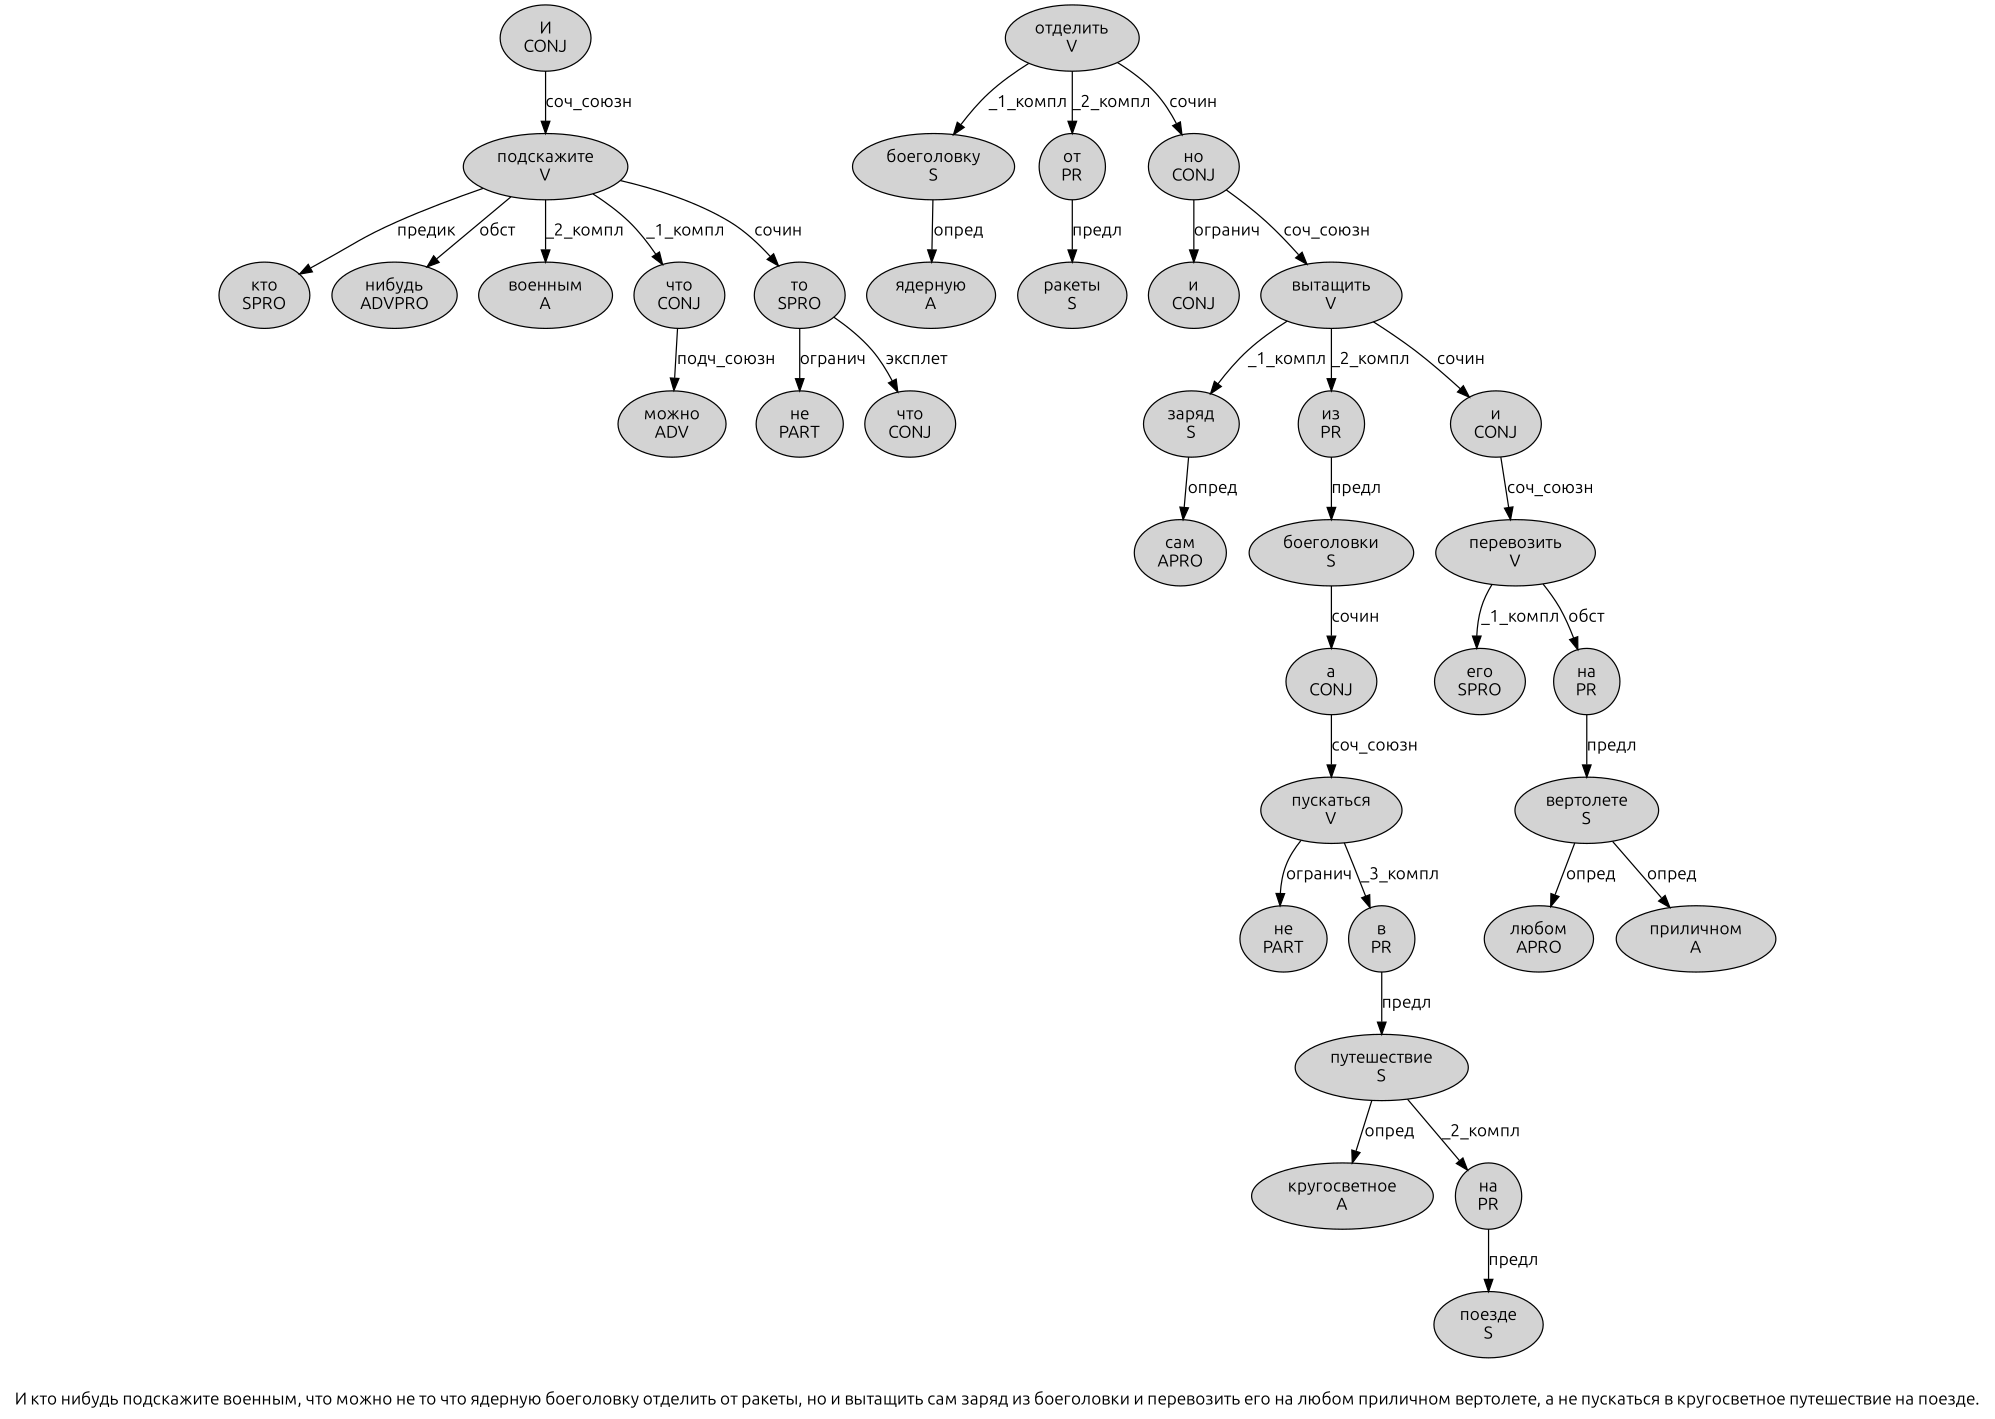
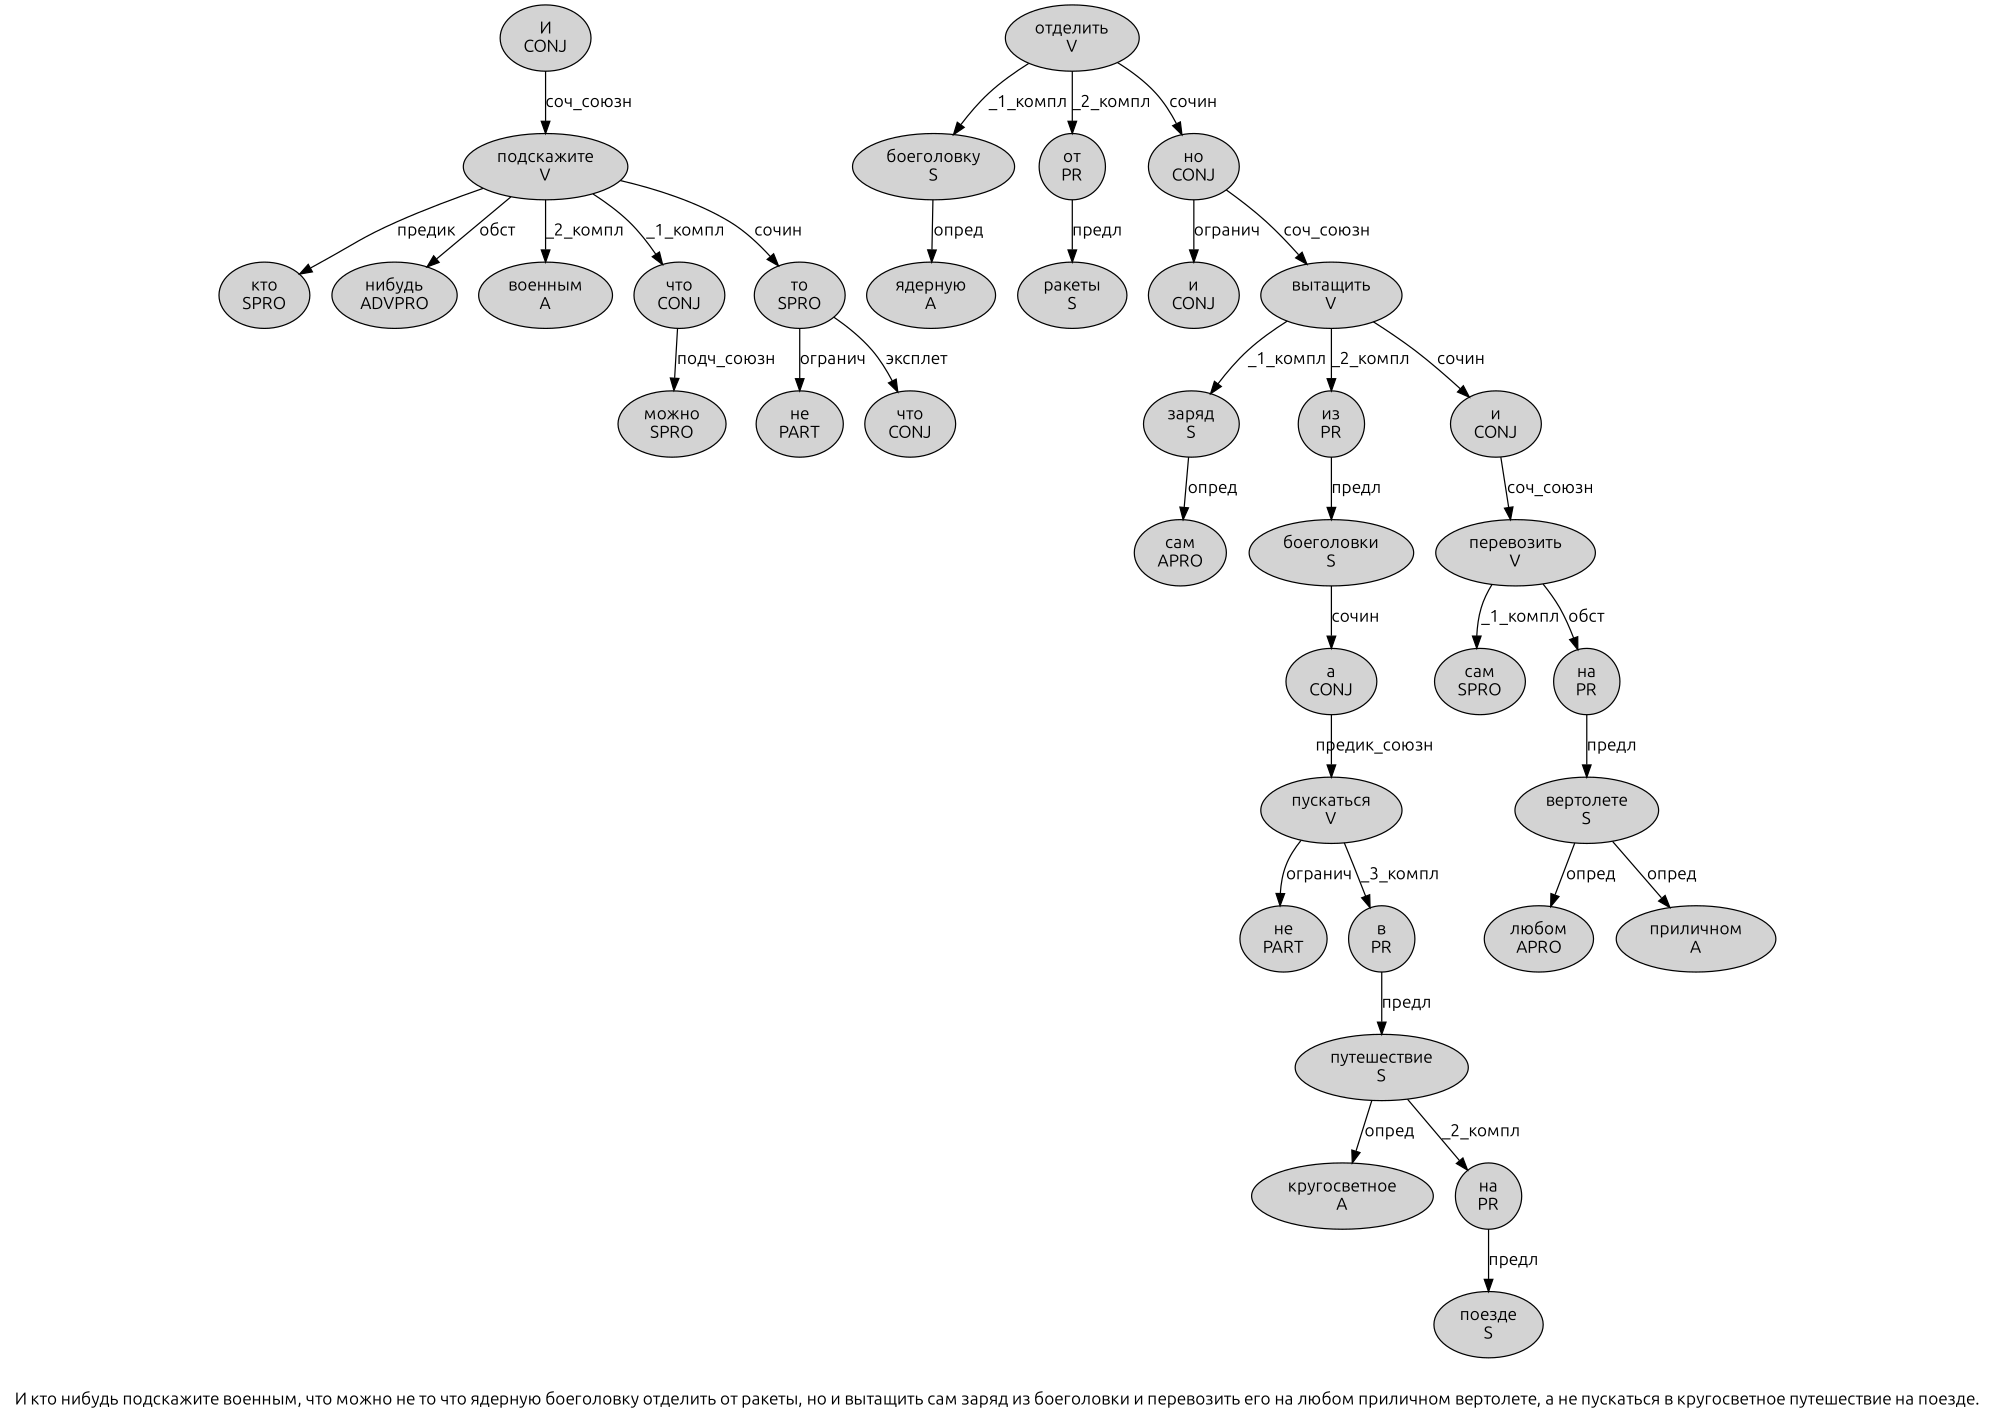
node "можно ADV": label "можно ADV" -> "можно SPRO"
node "его SPRO": label "его SPRO" -> "сам SPRO"
edge "а CONJ" -> "пускаться V": label "соч_союзн" -> "предик_союзн"
